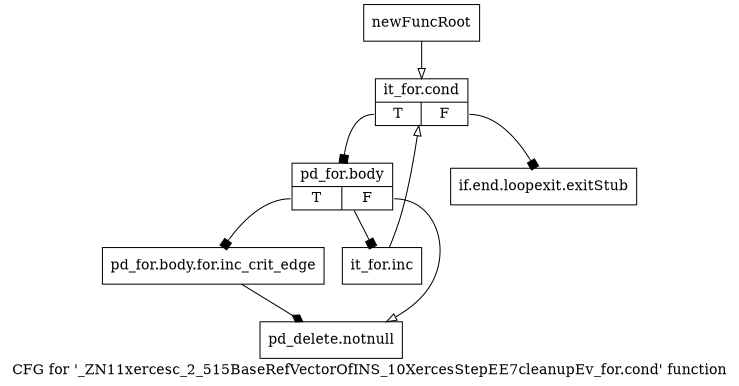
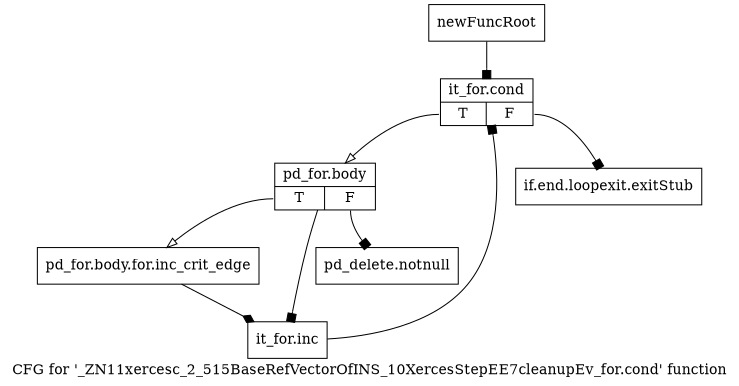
edge "newFuncRoot" -> "it_for.cond": arrowhead onormal -> box
edge "it_for.cond" -> "pd_for.body": arrowhead box -> onormal
edge "it_for.inc" -> "it_for.cond": arrowhead onormal -> box
edge "pd_for.body" -> "pd_for.body.for.inc_crit_edge": arrowhead box -> onormal
edge "pd_for.body" -> "pd_delete.notnull": arrowhead onormal -> box
edge "pd_for.body.for.inc_crit_edge" -> "pd_delete.notnull": now "pd_for.body.for.inc_crit_edge" -> "it_for.inc"
